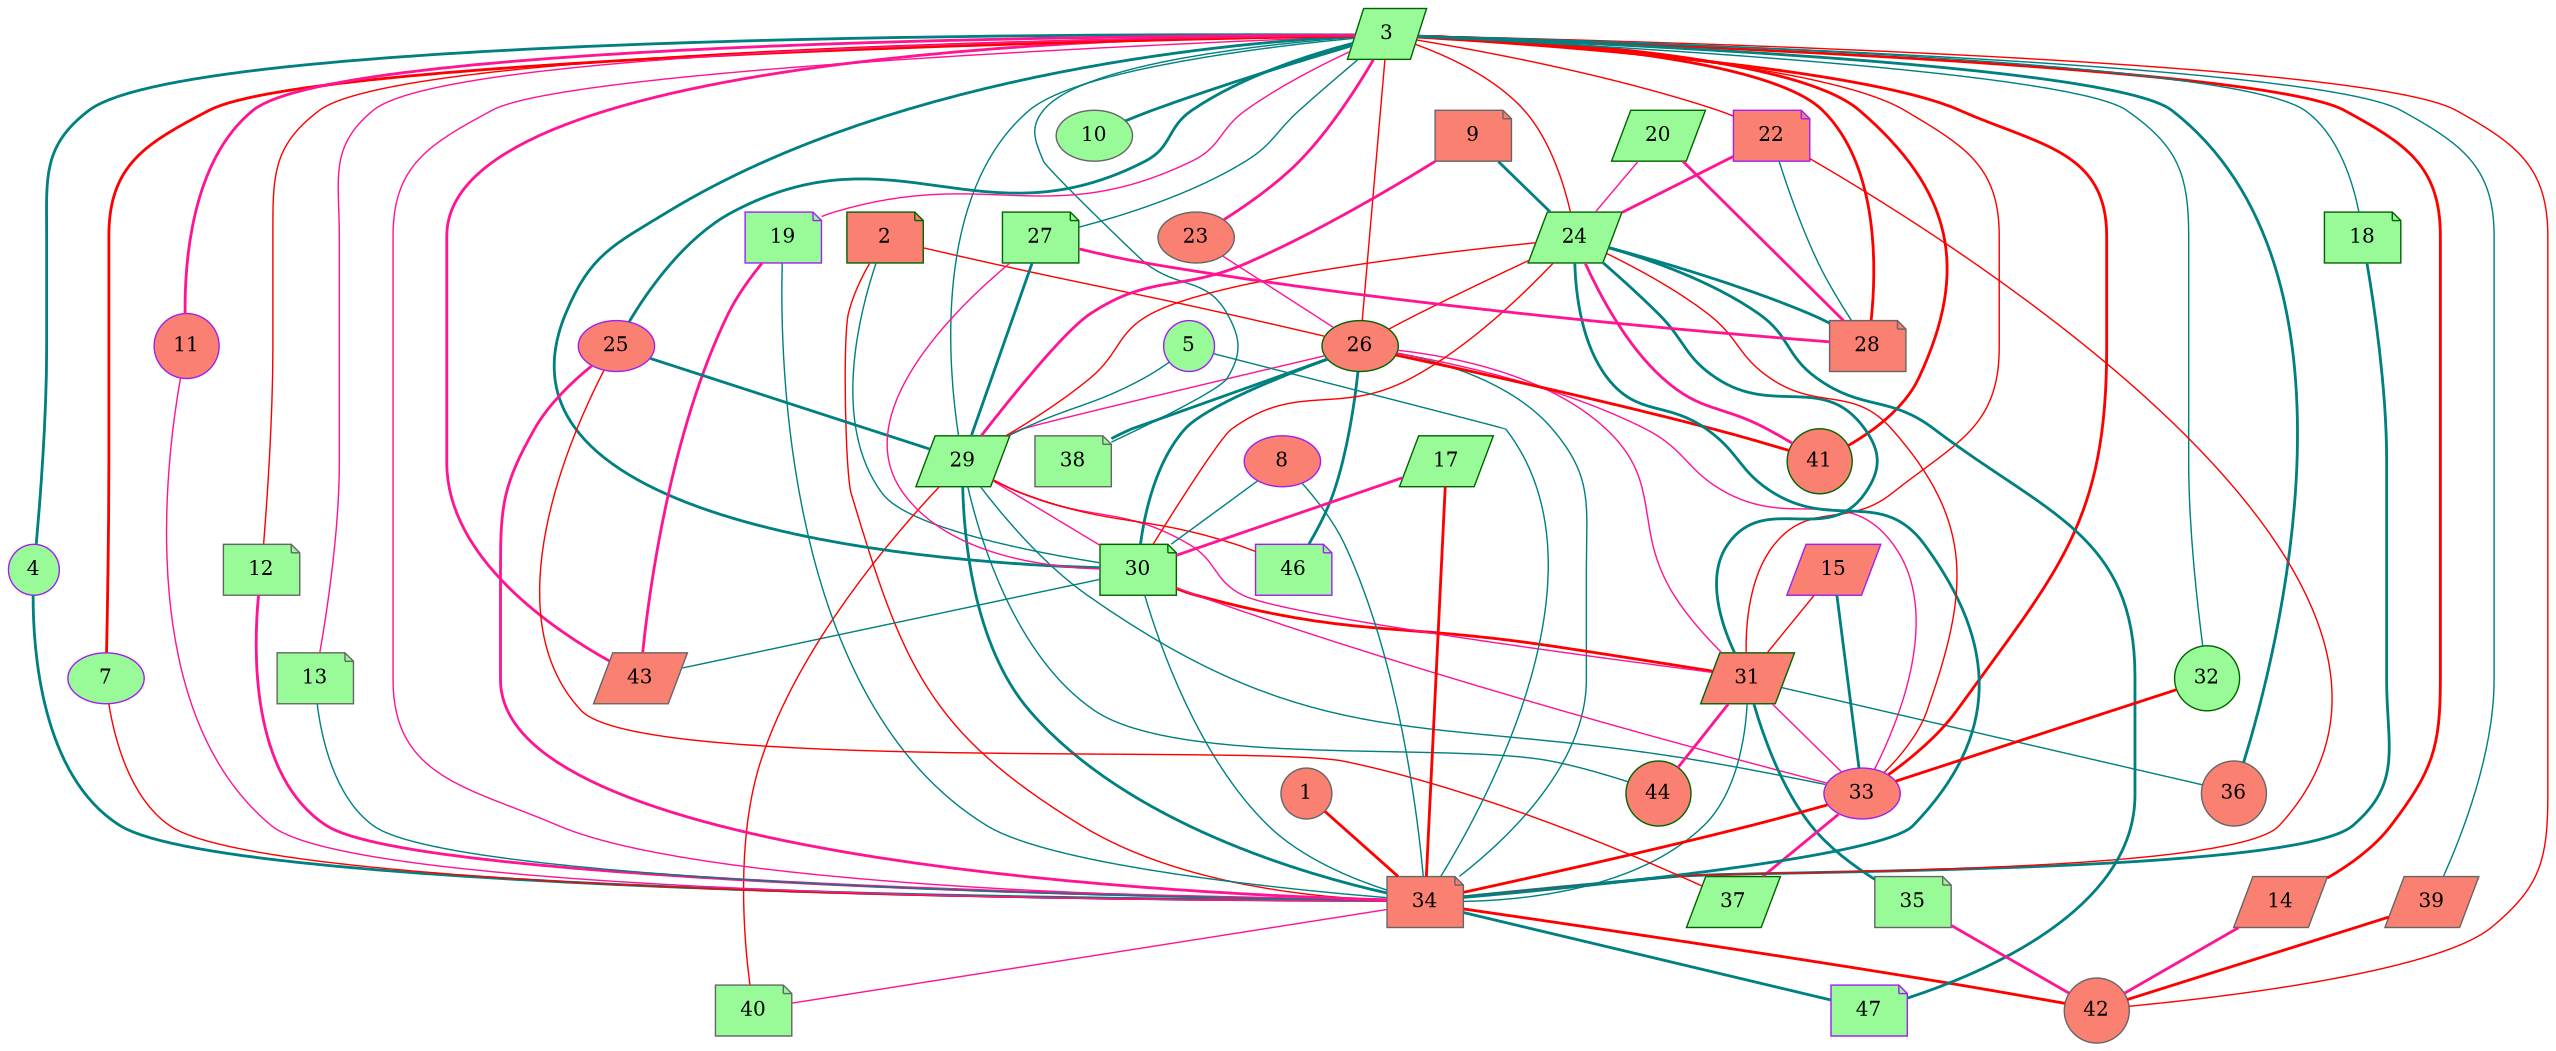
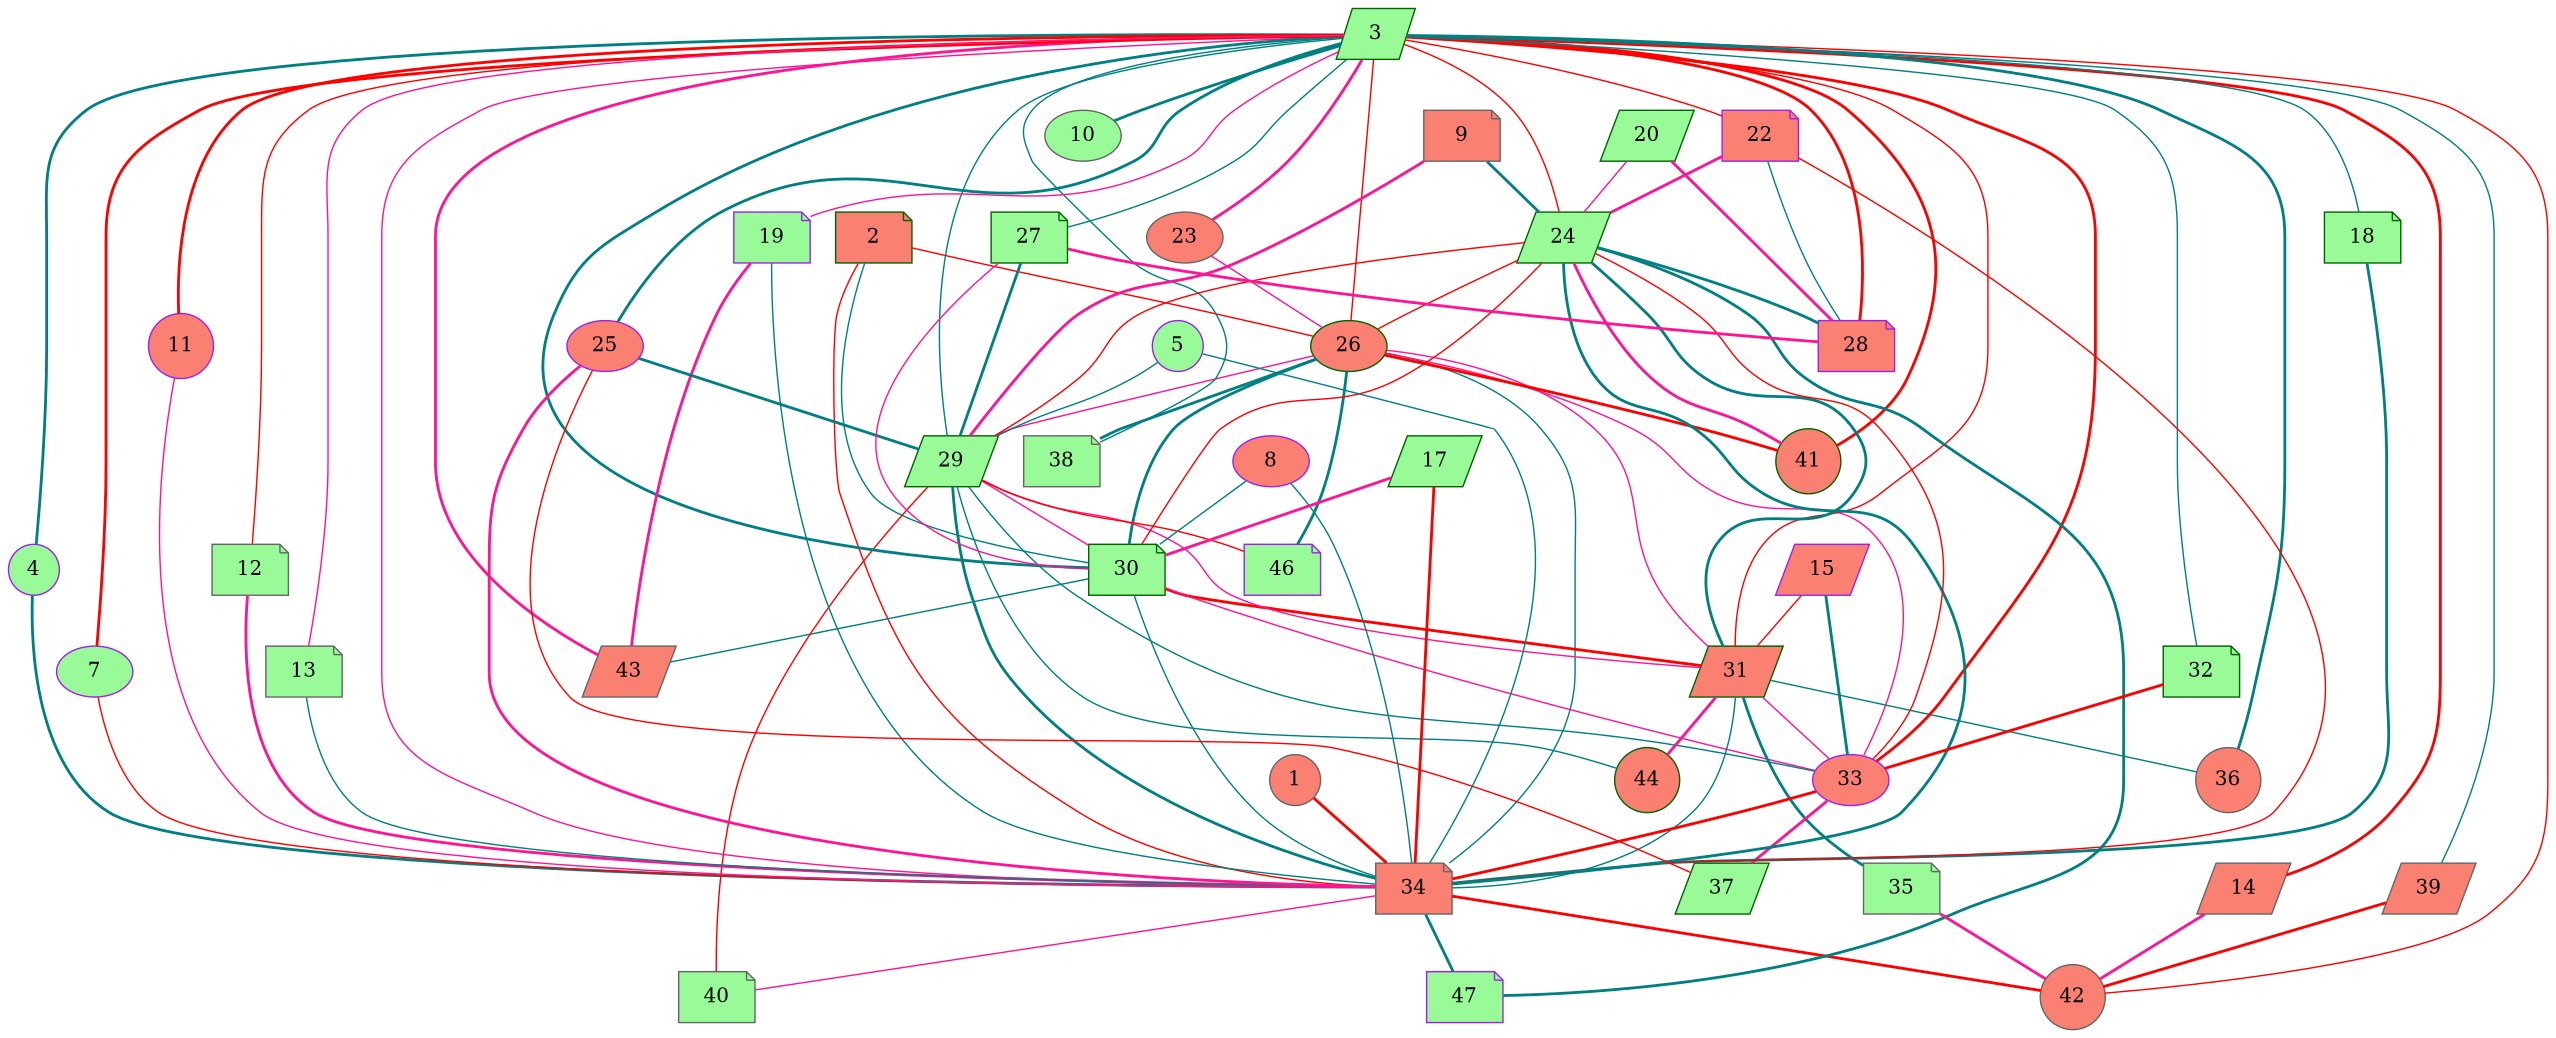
edge "3" -- "11": color deeppink -> red
node "28": color gray40 -> purple
node "32": shape circle -> note
